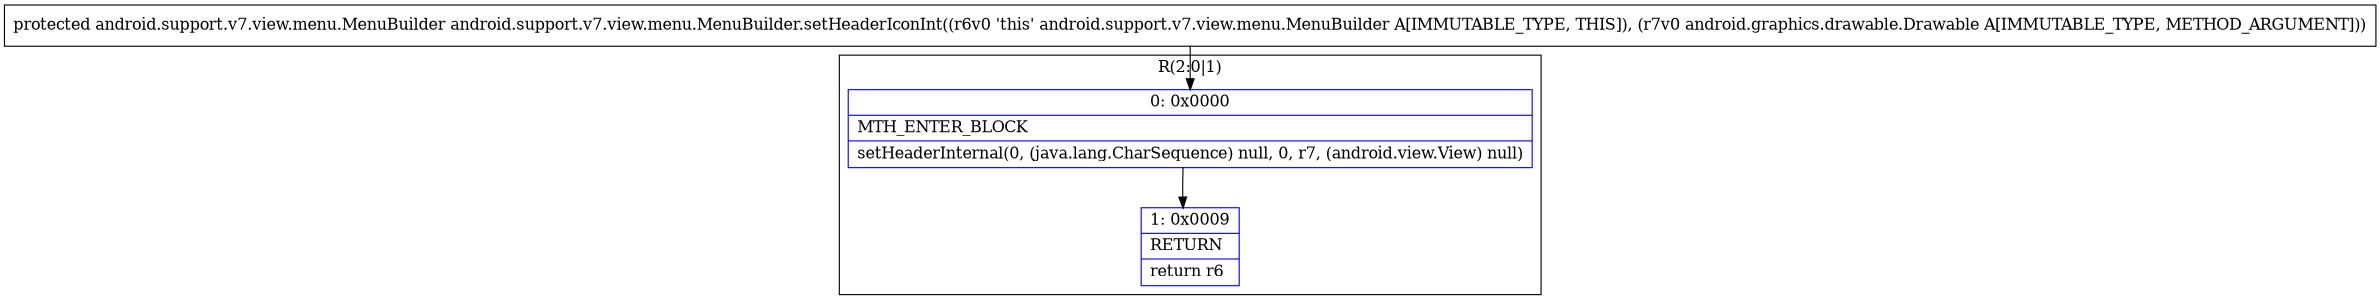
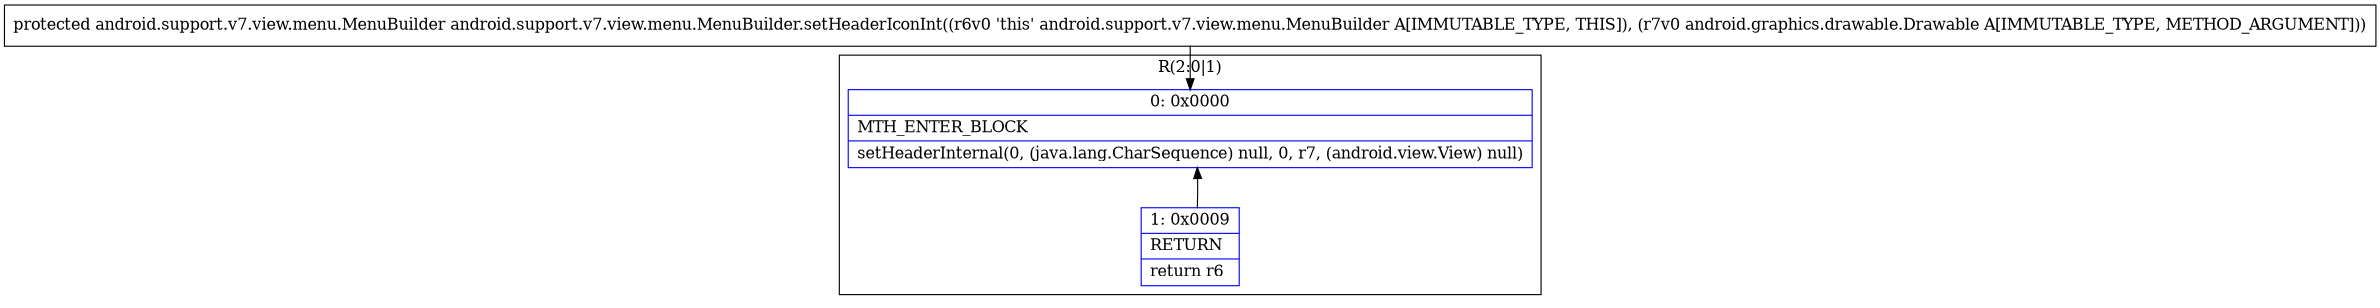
edge "0: 0x0000" -> "1: 0x0009": reversed
